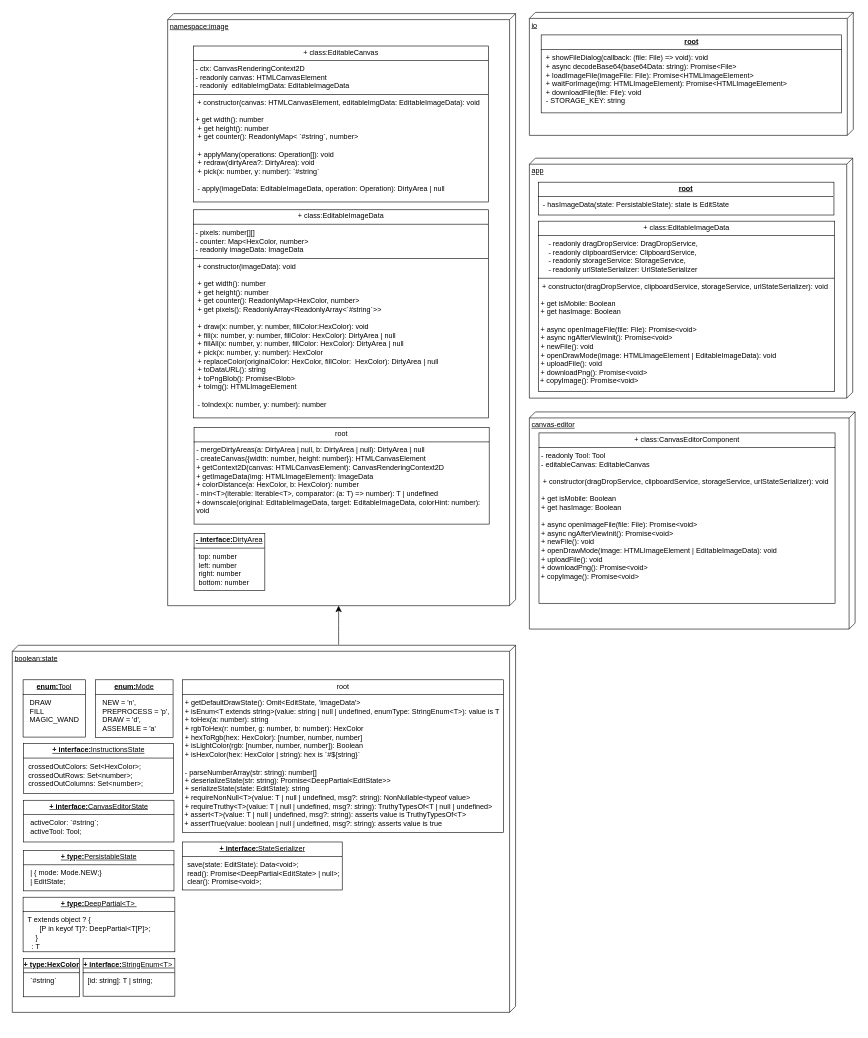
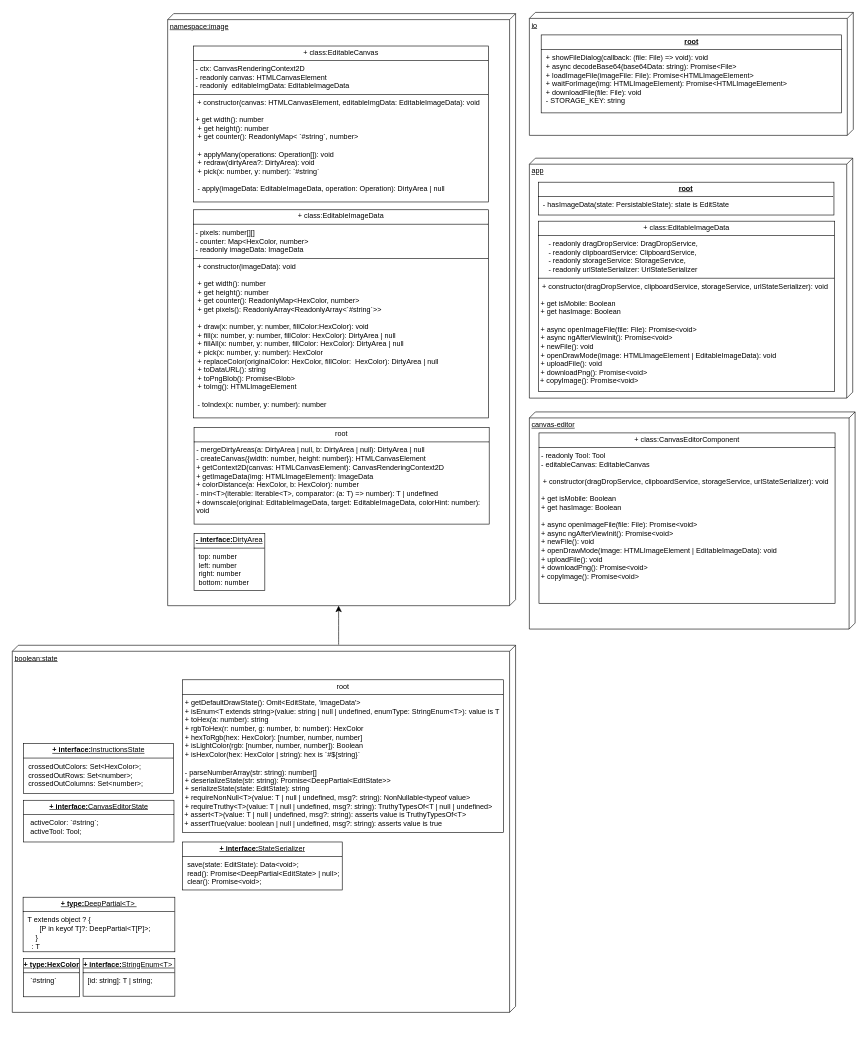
node "enum:Tool DRAW FILL MAGIC_WAND": removed
node "enum:Mode NEW = 'n', PREPROCESS = 'p', DRAW = 'd', ASSEMBLE = 'a'": removed
node "+ type:PersistableState | { mode: Mode.NEW;} | EditState;": removed
